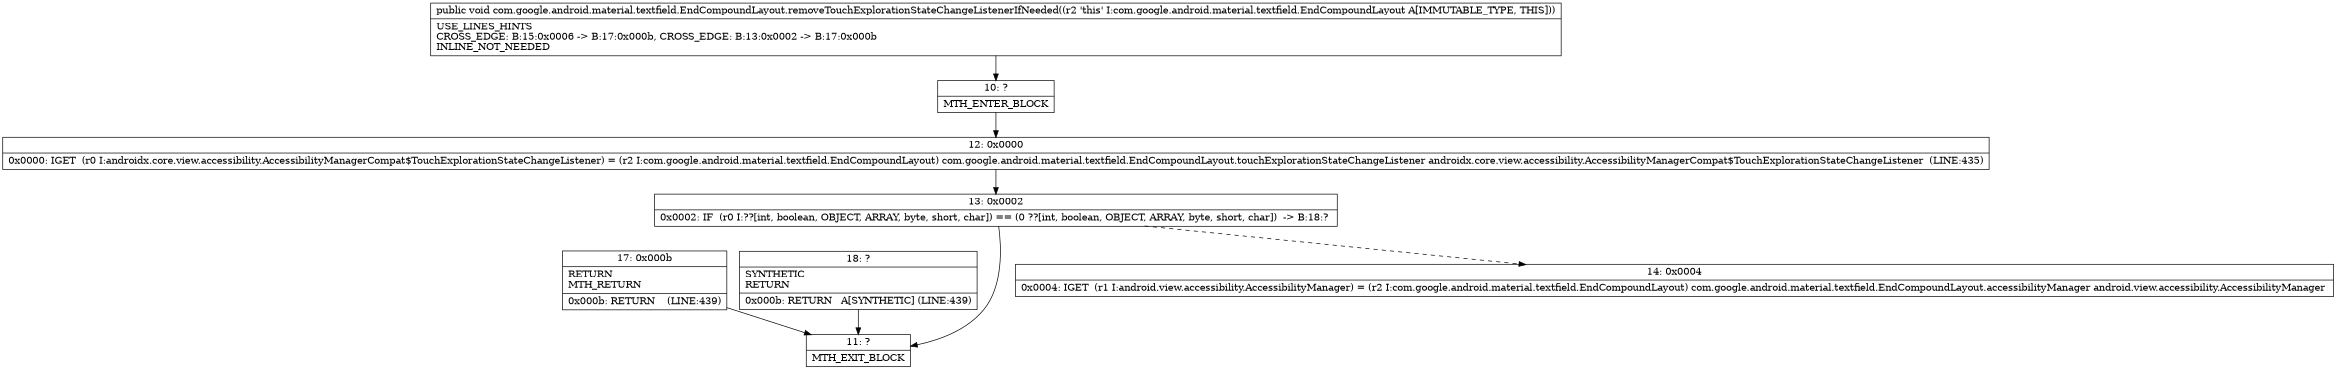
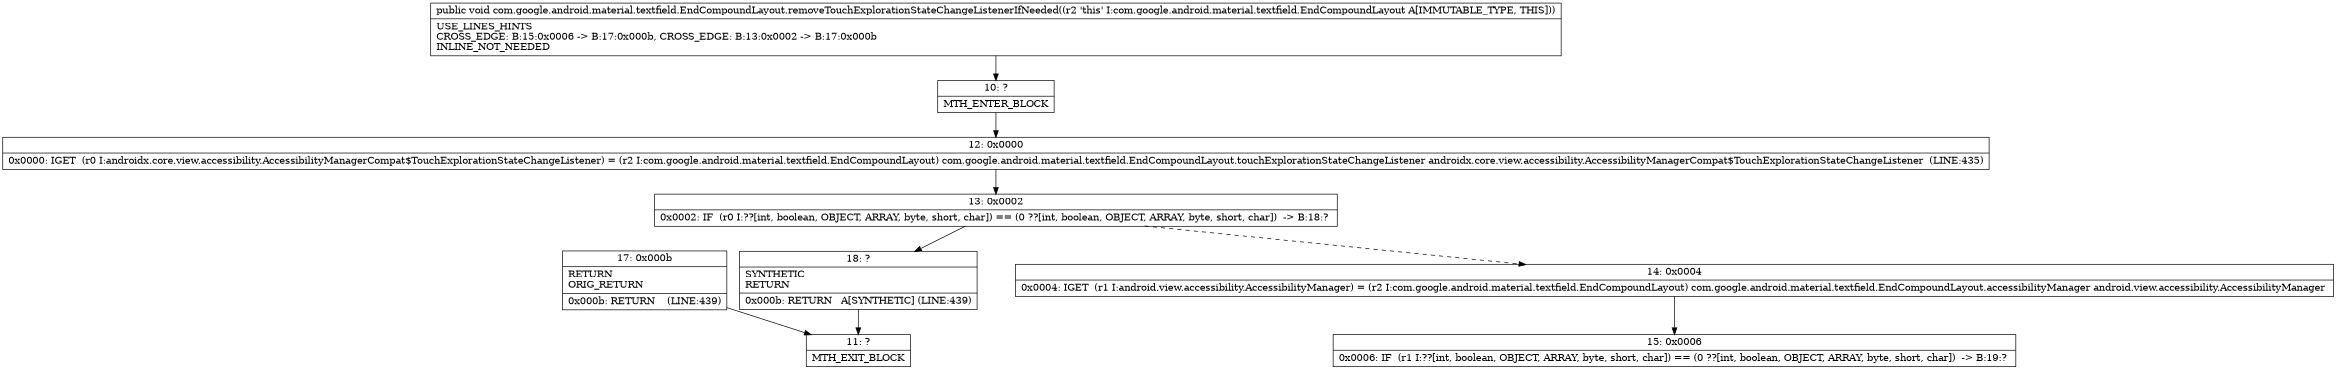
node "17: 0x000b": text "MTH_RETURN" -> "ORIG_RETURN"
edge "13: 0x0002" -> "11: ?": now "13: 0x0002" -> "18: ?"
node "15: 0x0006": added
